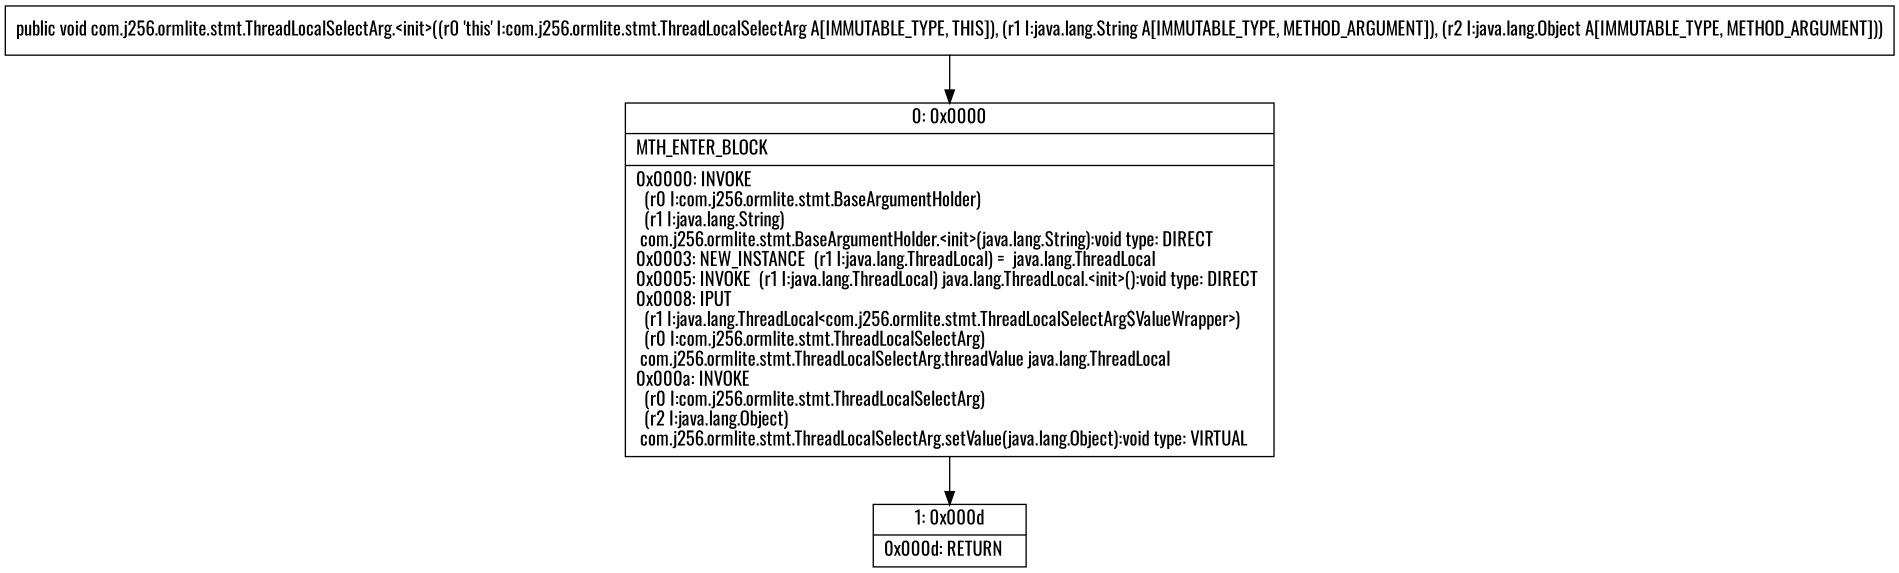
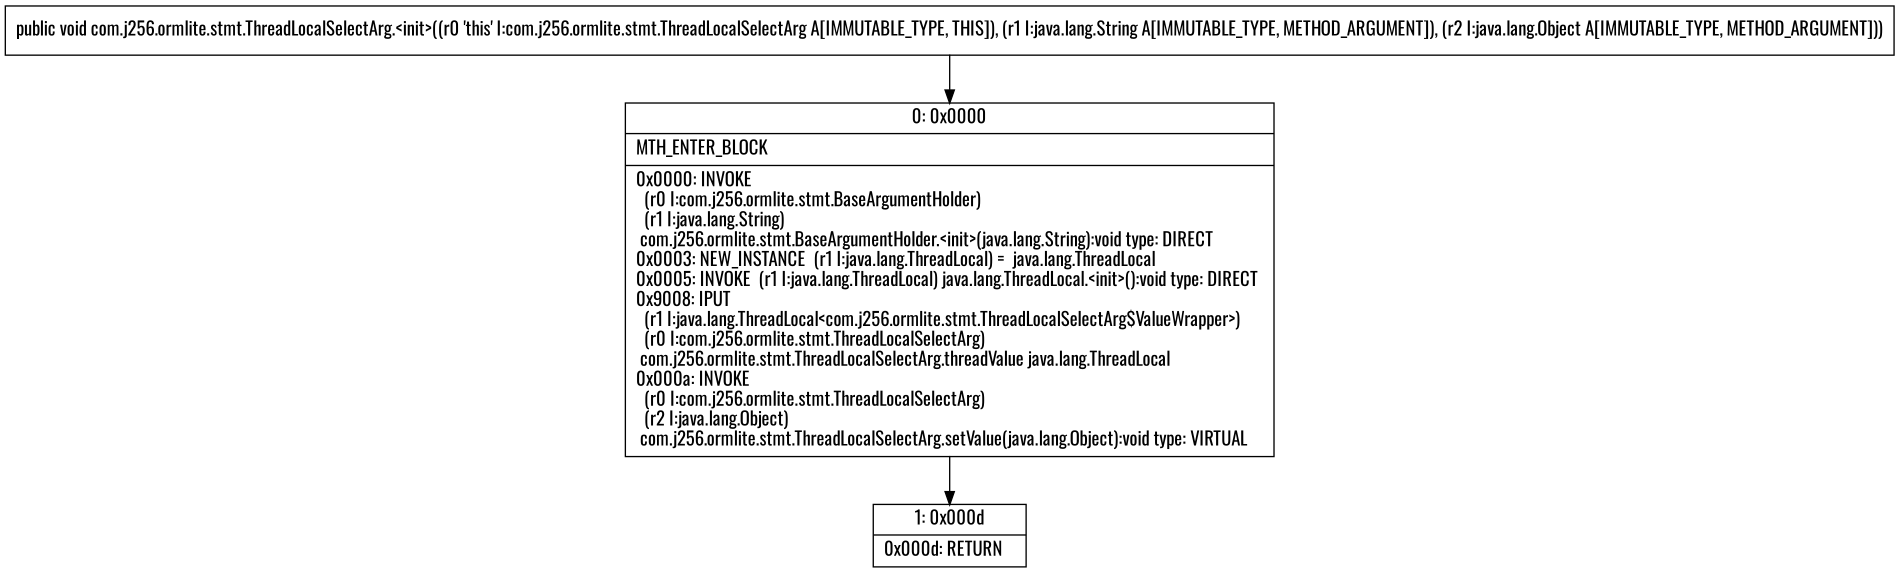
node "0: 0x0000": text "0x0008: IPUT" -> "0x9008: IPUT"
